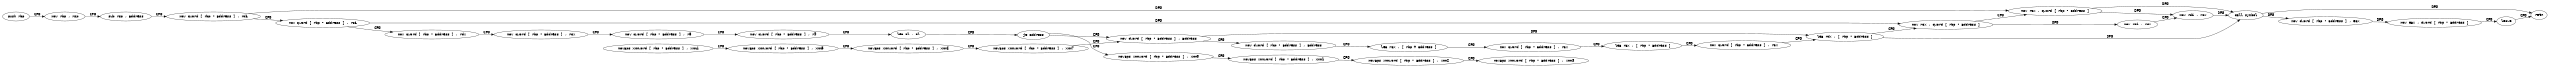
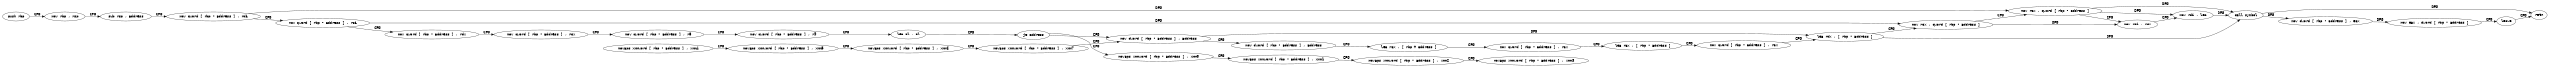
node "mov rdi , rax": label "mov rdi , rax" -> "mov rdi , lea"
edge "mov rax , qword [ rbp - address ]" -> "mov rsi , rcx": added, label "CFG"
